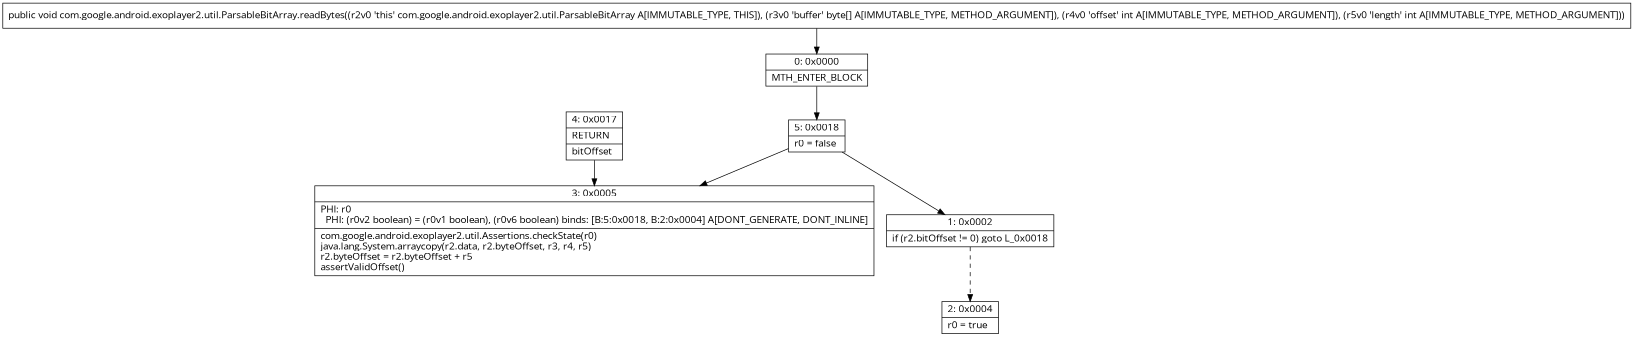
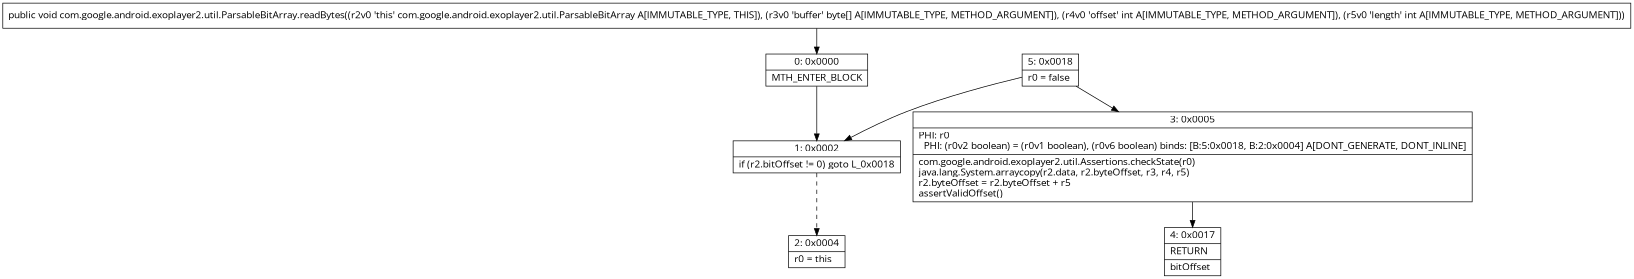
edge "0: 0x0000" -> "5: 0x0018": now "0: 0x0000" -> "1: 0x0002"
edge "4: 0x0017" -> "3: 0x0005": reversed
node "2: 0x0004": text "r0 = true" -> "r0 = this"
